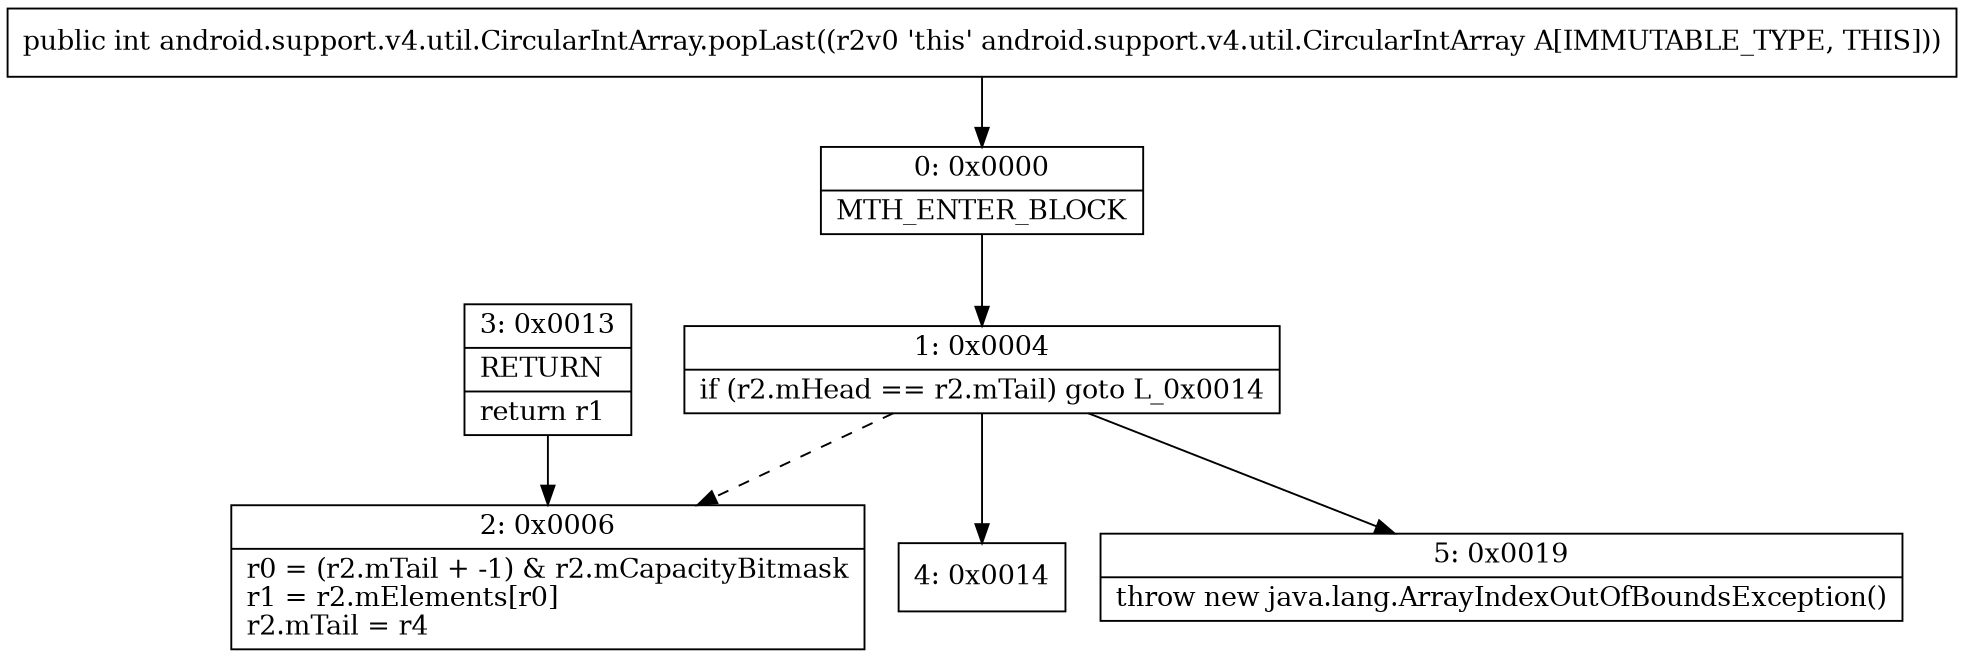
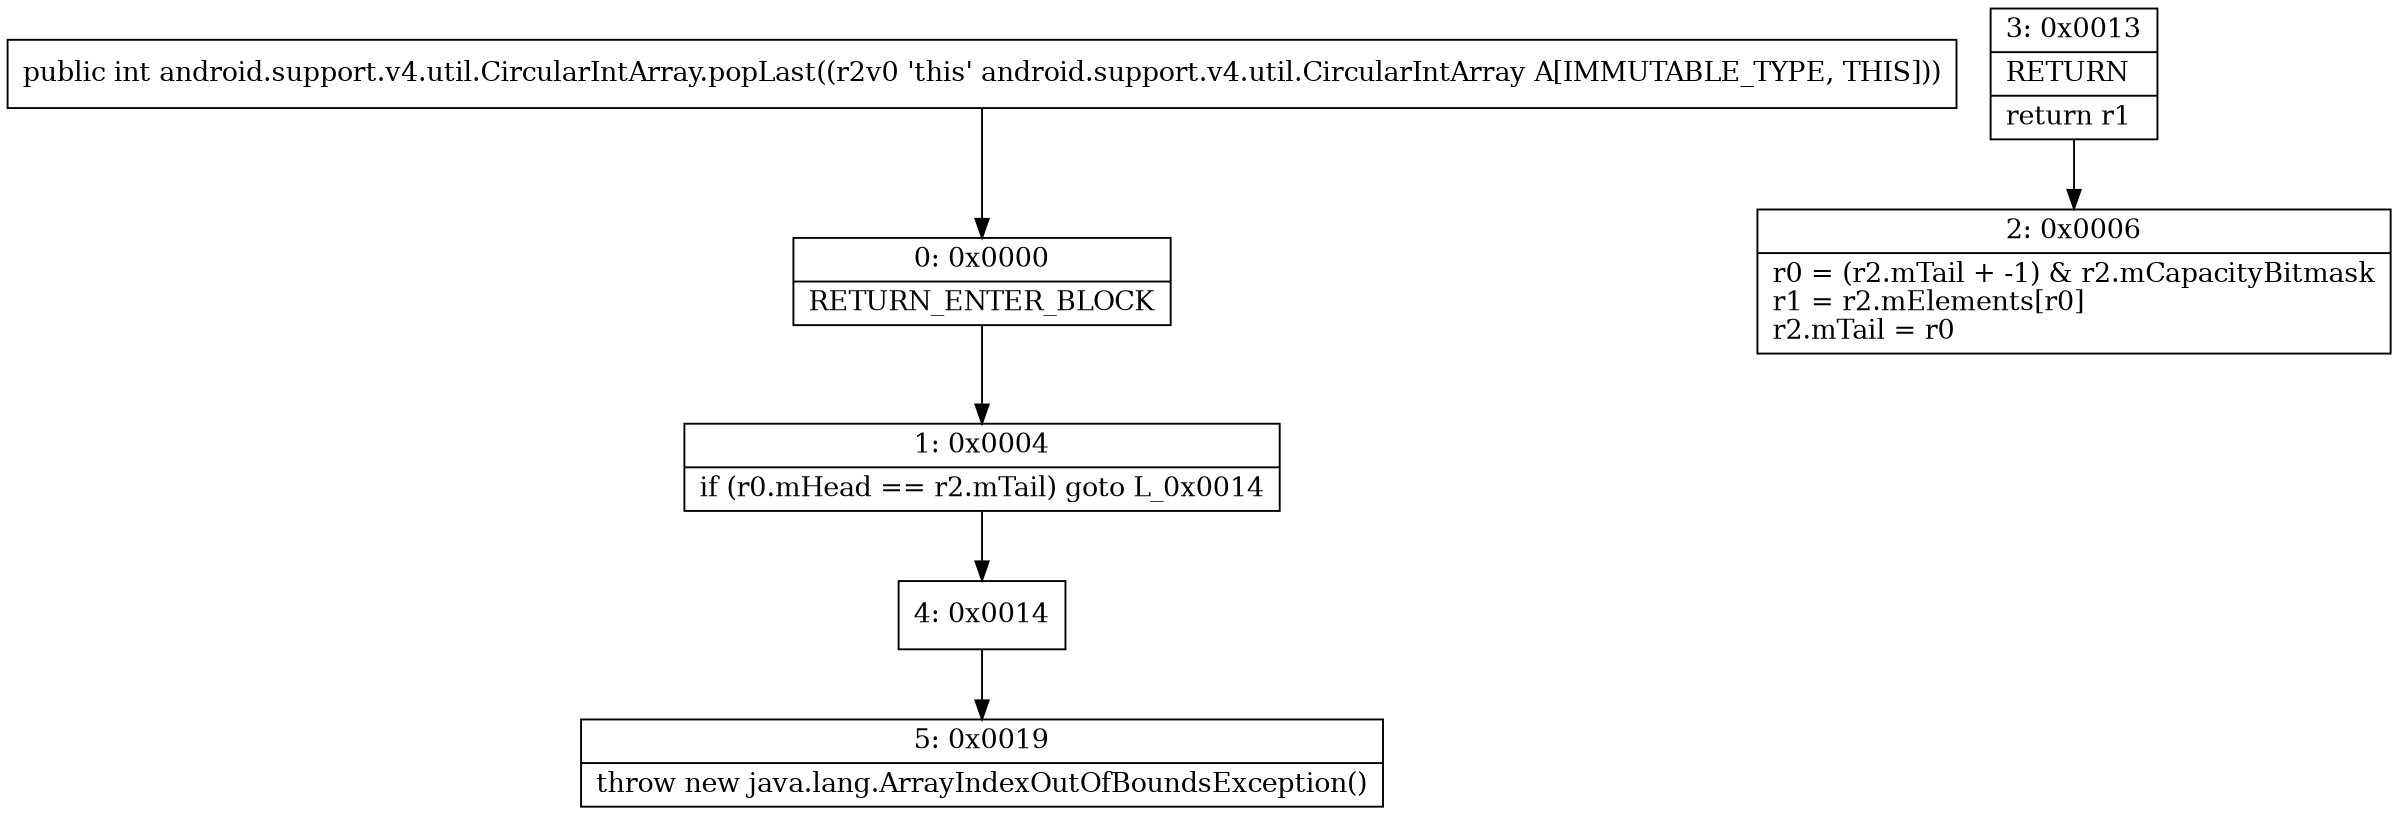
node "0: 0x0000": text "MTH_ENTER_BLOCK" -> "RETURN_ENTER_BLOCK"
node "1: 0x0004": text "if (r2.mHead == r2.mTail) goto L_0x0014" -> "if (r0.mHead == r2.mTail) goto L_0x0014"
edge "1: 0x0004" -> "2: 0x0006": removed
edge "1: 0x0004" -> "5: 0x0019": now "4: 0x0014" -> "5: 0x0019"
node "2: 0x0006": text "r2.mTail = r4" -> "r2.mTail = r0"
